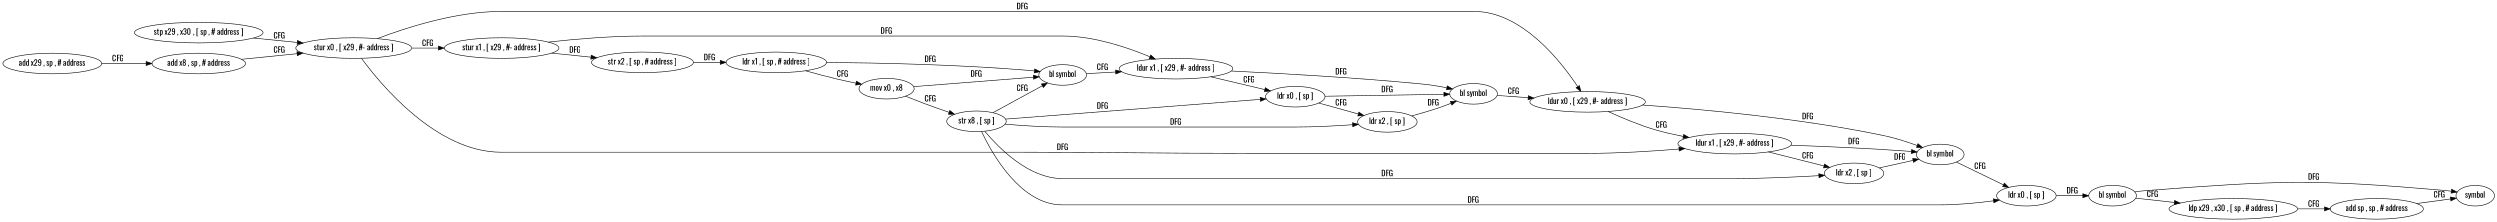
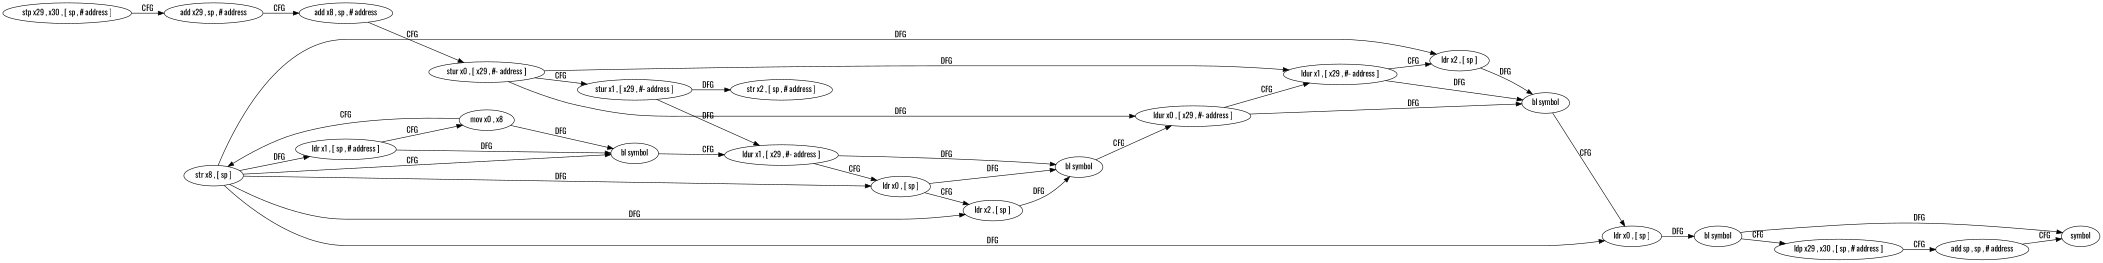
edge "stp x29 , x30 , [ sp , # address ]" -> "stur x0 , [ x29 , #- address ]": now "stp x29 , x30 , [ sp , # address ]" -> "add x29 , sp , # address"
edge "str x2 , [ sp , # address ]" -> "ldr x1 , [ sp , # address ]": now "str x8 , [ sp ]" -> "ldr x1 , [ sp , # address ]"
